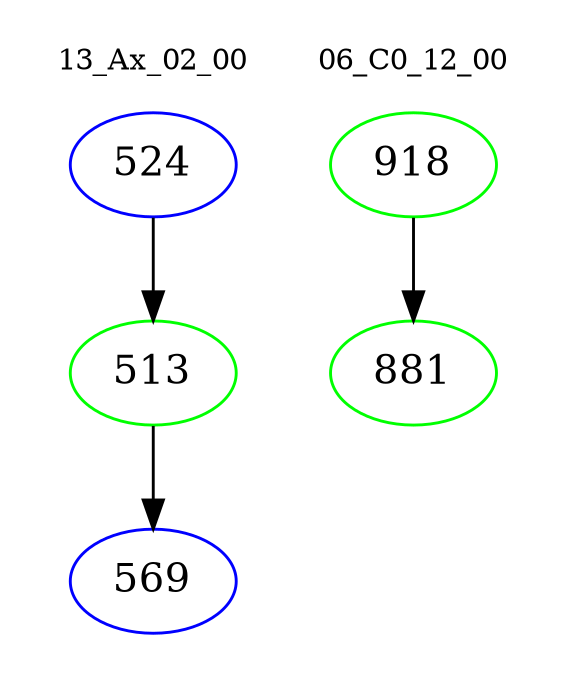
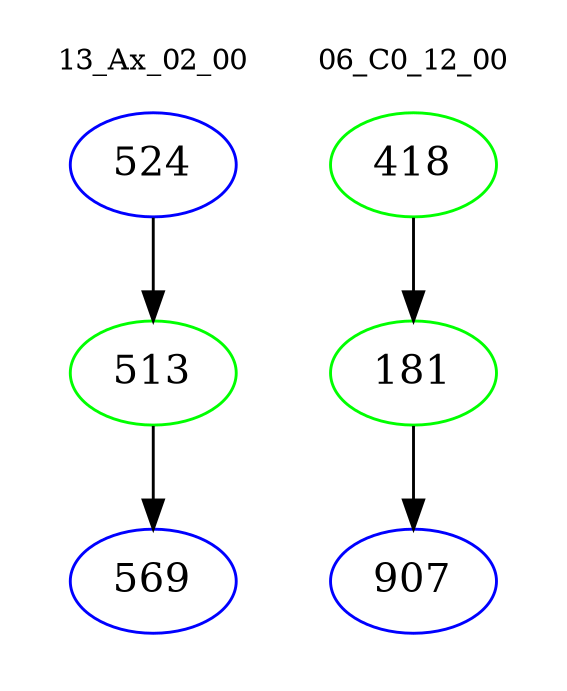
node "918": label "918" -> "418"
node "881": label "881" -> "181"
node "907": added
